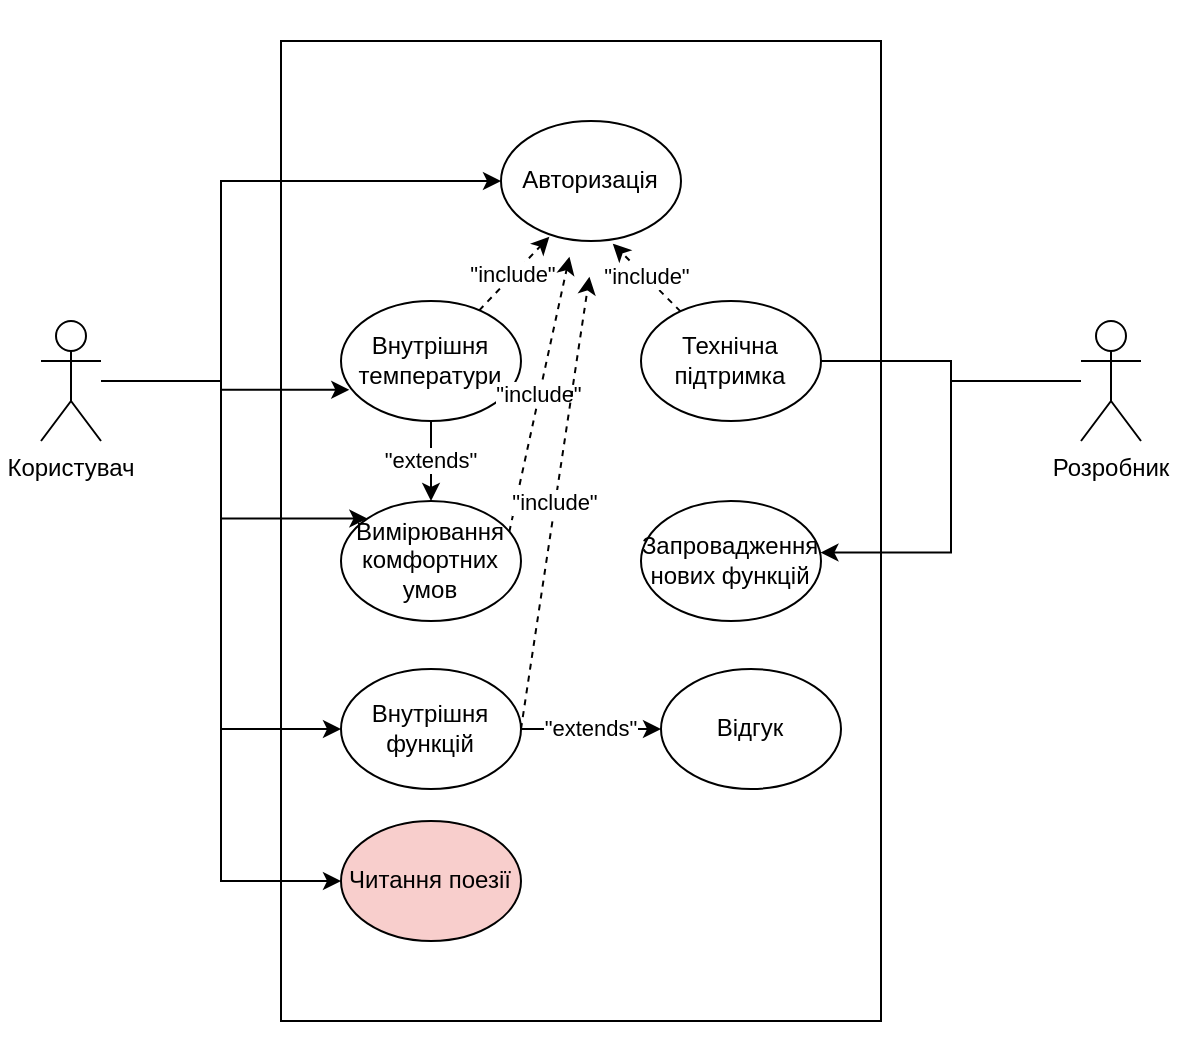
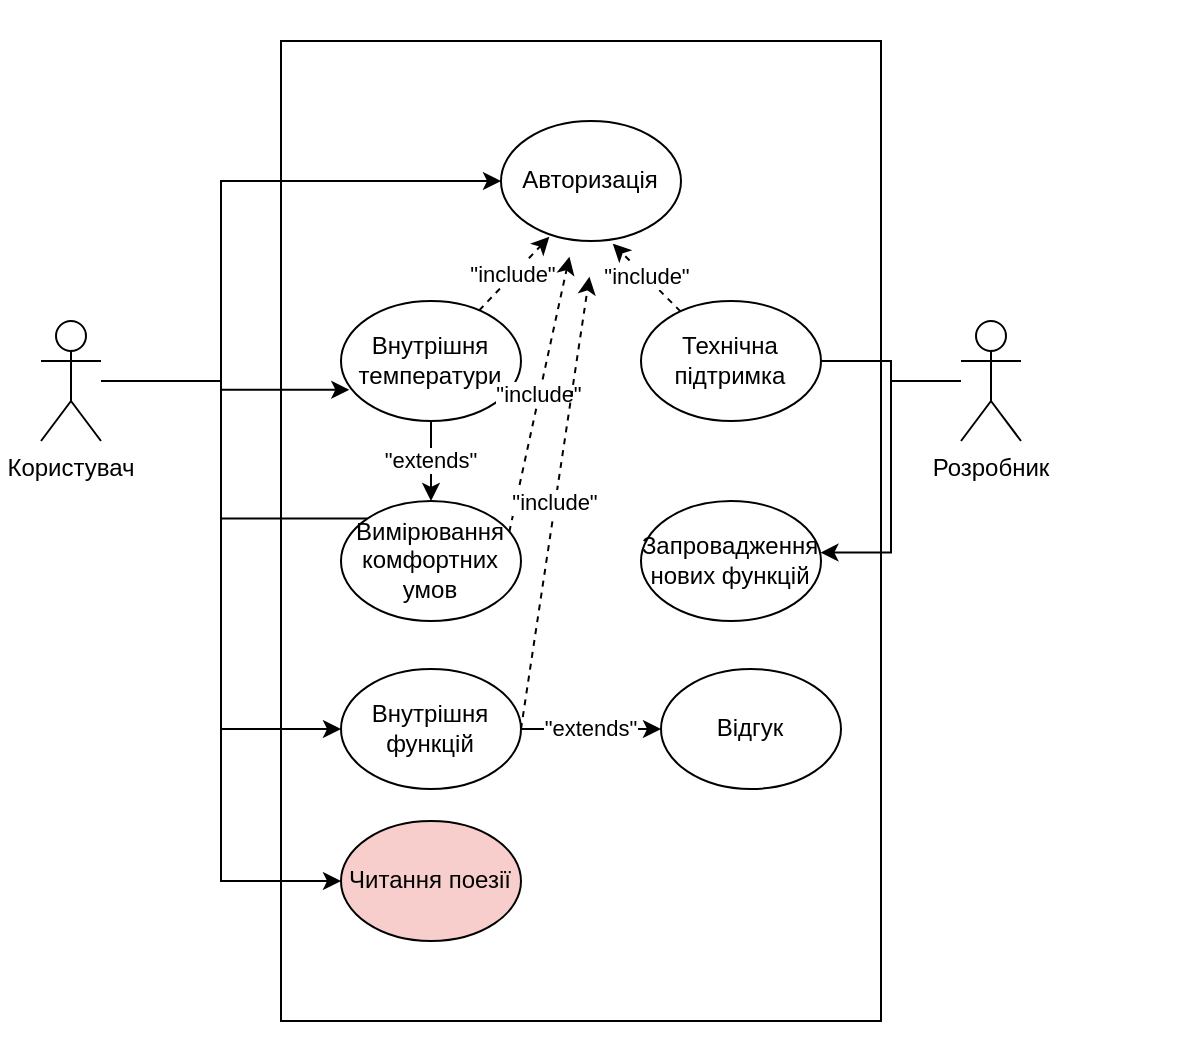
node "Розробник": moved (1111, 381) -> (991, 381)
edge "Користувач" -> "Вимірювання комфортних умов": arrowhead classic -> none
